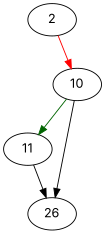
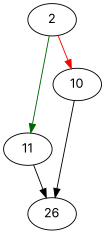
edge "10" -> "11": now "2" -> "11"
